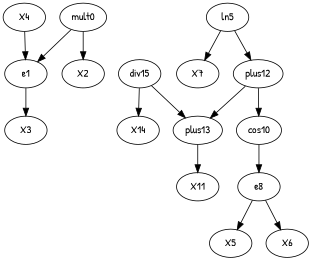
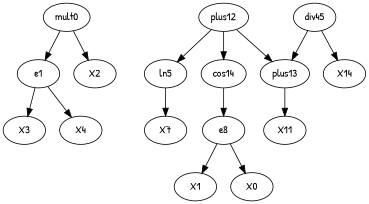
edge "X4" -> "e1": reversed
edge "ln5" -> "plus12": reversed
node "div15": label "div15" -> "div45"
node "cos10": label "cos10" -> "cos14"
node "X5": label "X5" -> "X1"
node "X6": label "X6" -> "X0"
